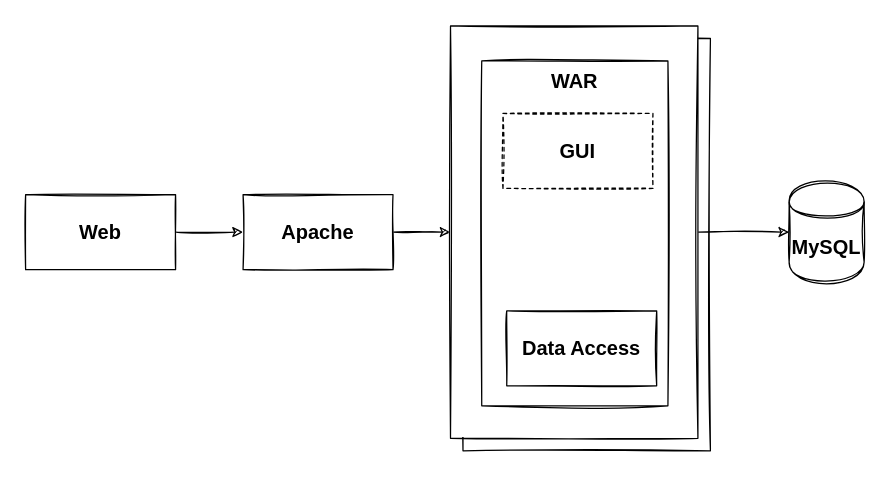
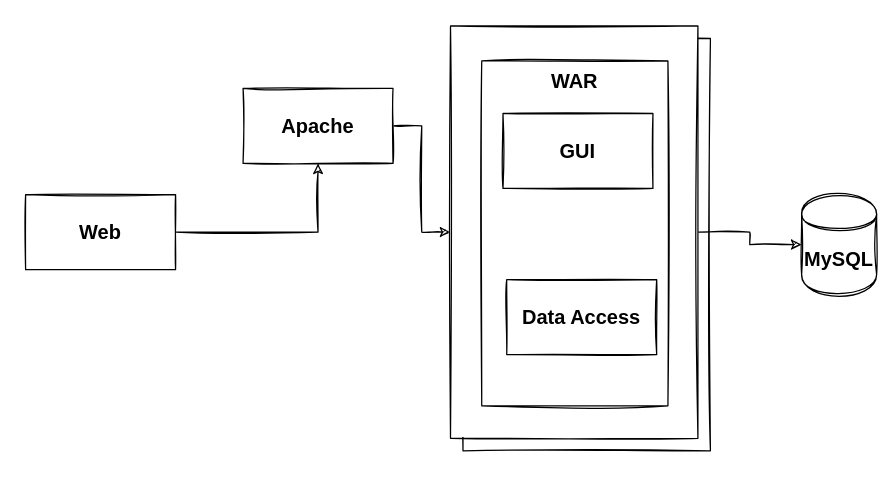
node "GUI": style dashed -> solid
node "Apache": moved (318, 232) -> (318, 126)
node "MySQL": moved (827, 232) -> (839, 244)
node "Data Access": moved (582, 348) -> (582, 317)
